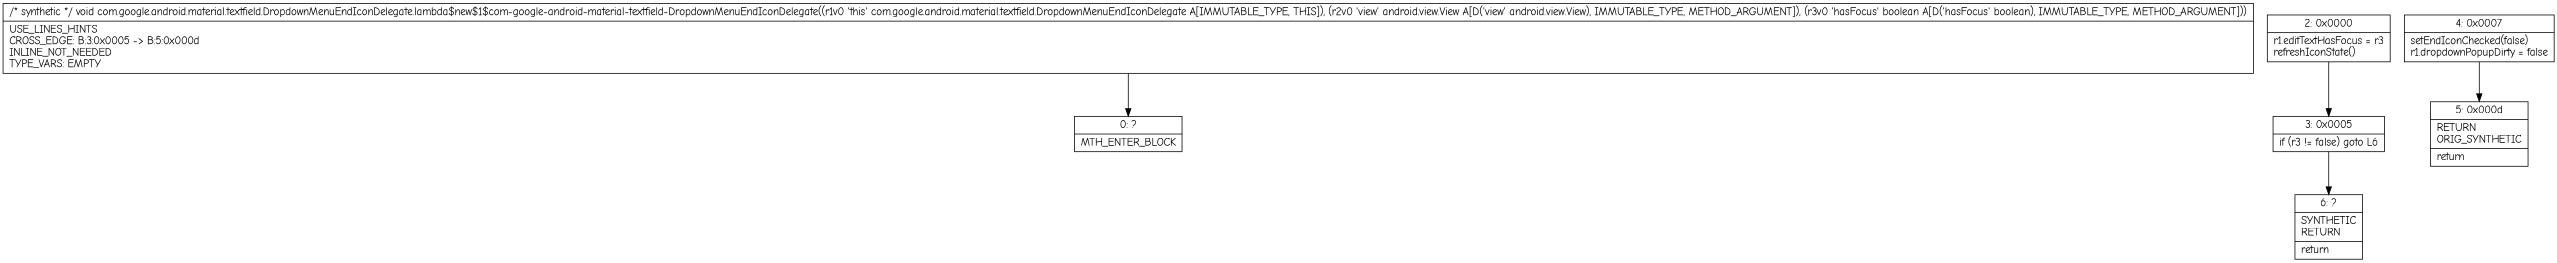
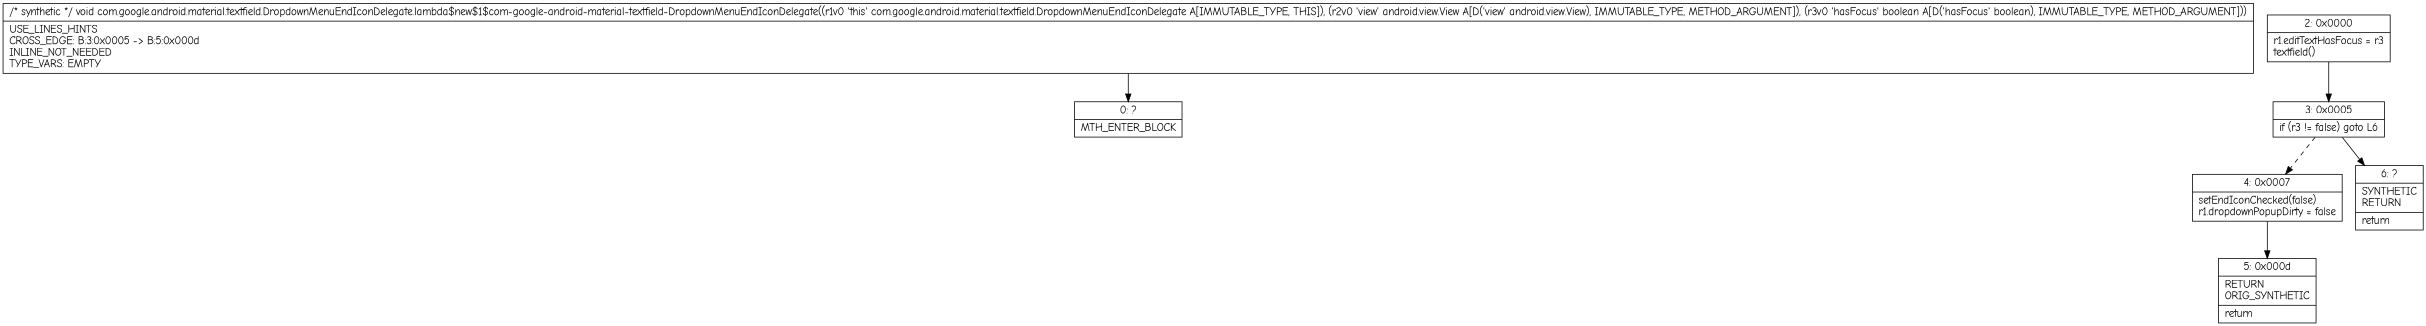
node "2: 0x0000": text "refreshIconState()" -> "textfield()"
edge "3: 0x0005" -> "4: 0x0007": added
